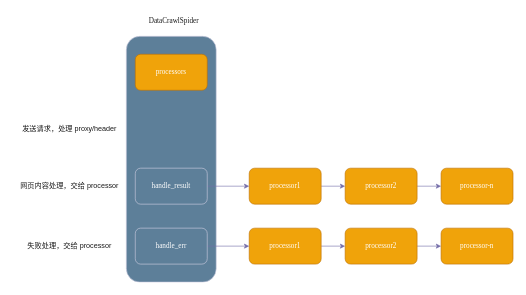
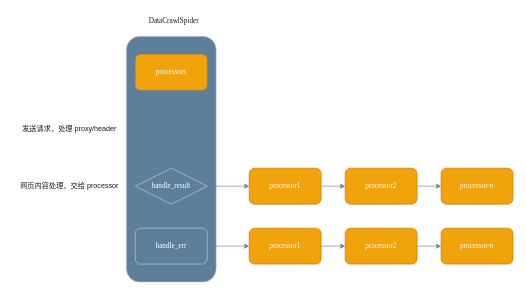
node "processors": style solid -> dashed
node "handle_result": shape rounded rectangle -> diamond
node "失败处理，交给 processor": removed
